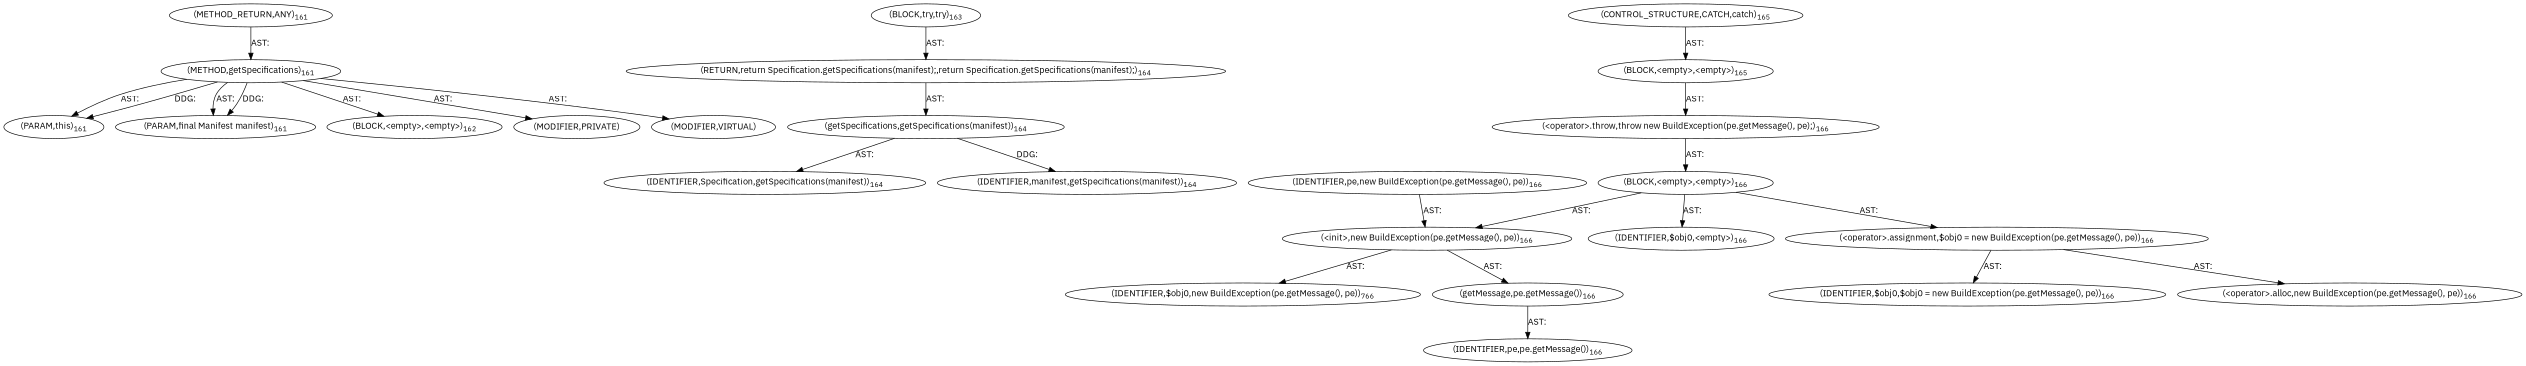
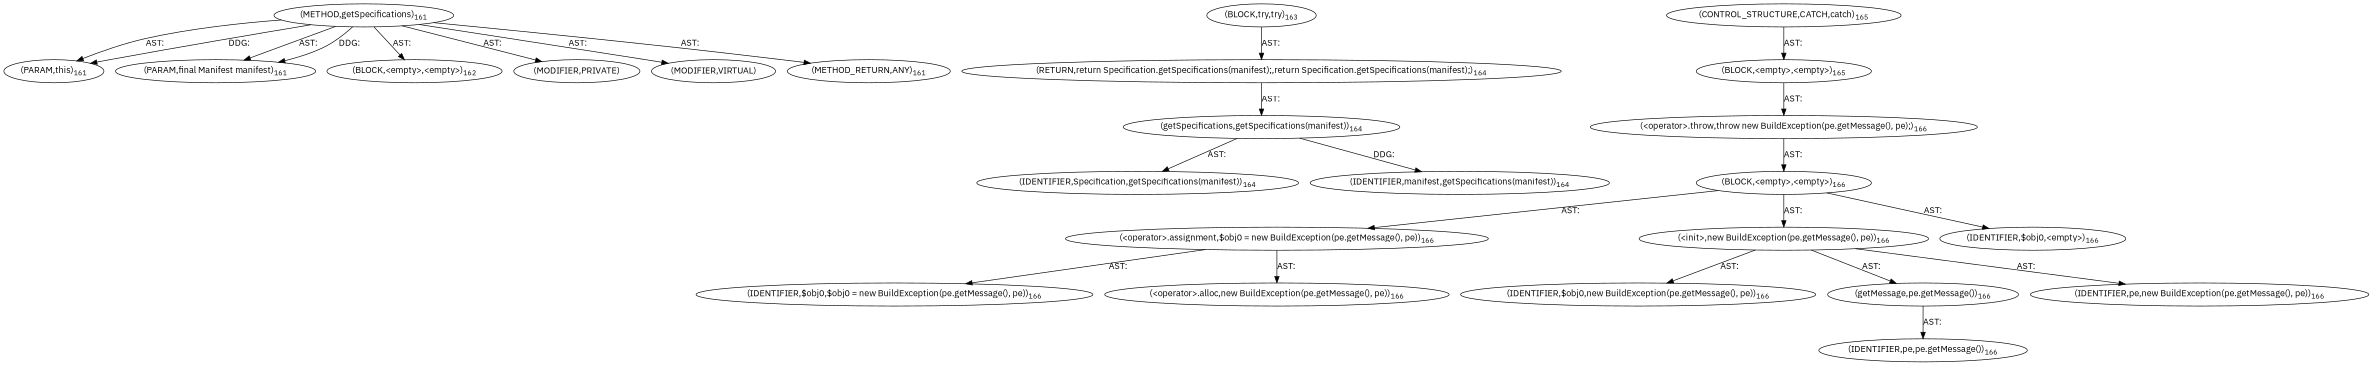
edge "(METHOD_RETURN,ANY)" -> "(METHOD,getSpecifications)": reversed
edge "(IDENTIFIER,pe,new BuildException(pe.getMessage(), pe))" -> "(<init>,new BuildException(pe.getMessage(), pe))": reversed
node "(IDENTIFIER,$obj0,new BuildException(pe.getMessage(), pe))": text "766" -> "166"
